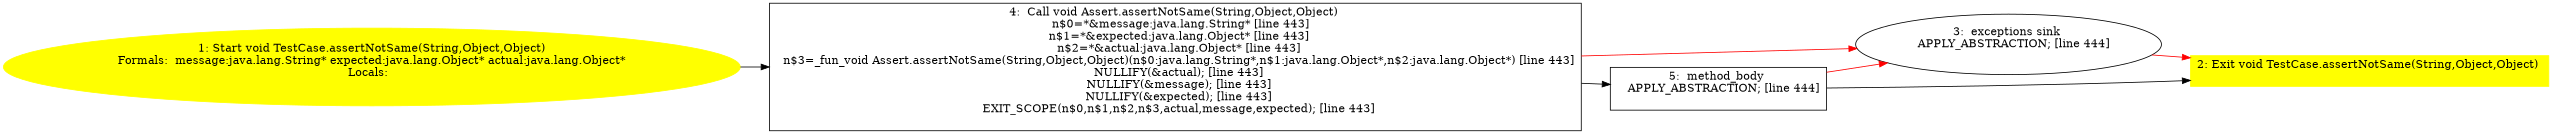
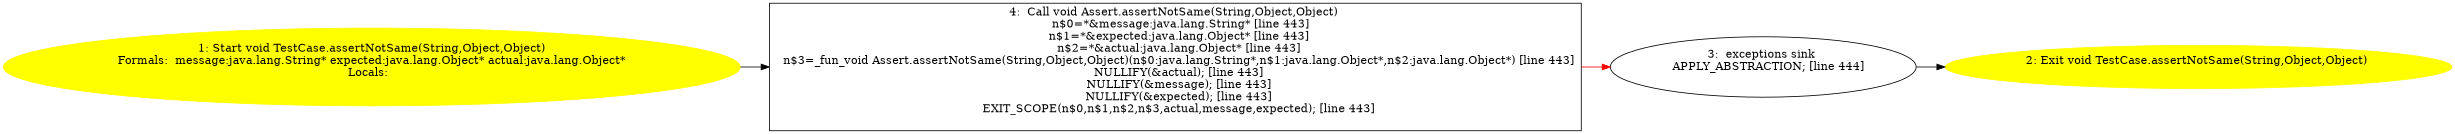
edge "3:  exceptions sink APPLY_ABSTRACTION; [line 444]" -> "2: Exit void TestCase.assertNotSame(String,Object,Object)": color red -> black
node "2: Exit void TestCase.assertNotSame(String,Object,Object)": shape box -> ellipse
node "5:  method_body APPLY_ABSTRACTION; [line 444]": removed
